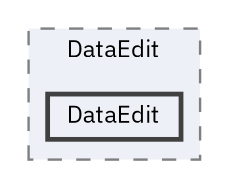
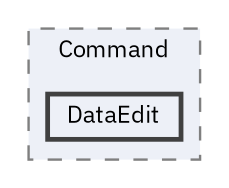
cluster "DataEdit": label "DataEdit" -> "Command"
